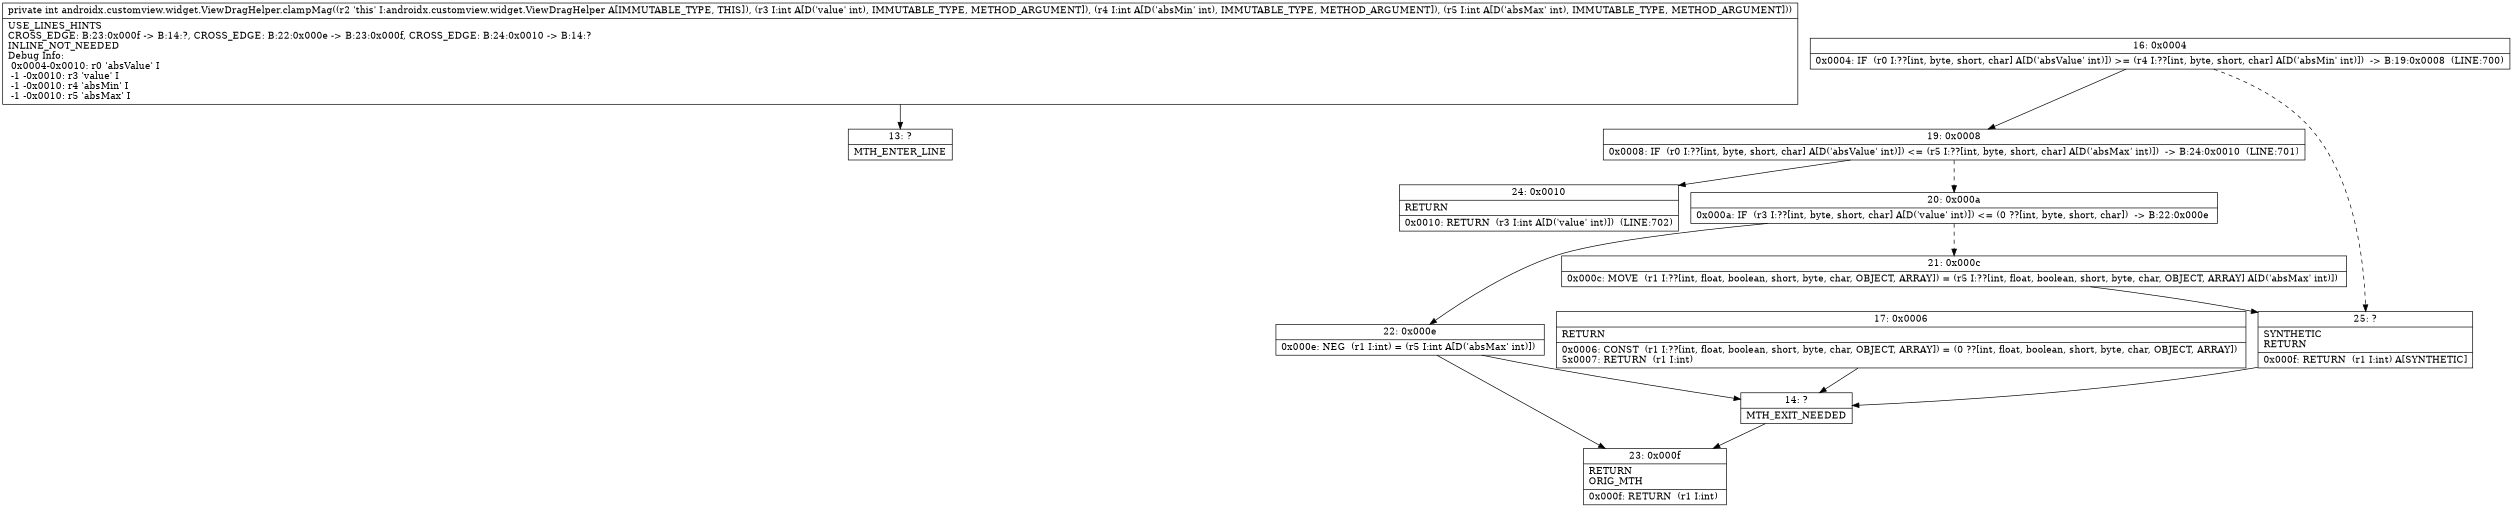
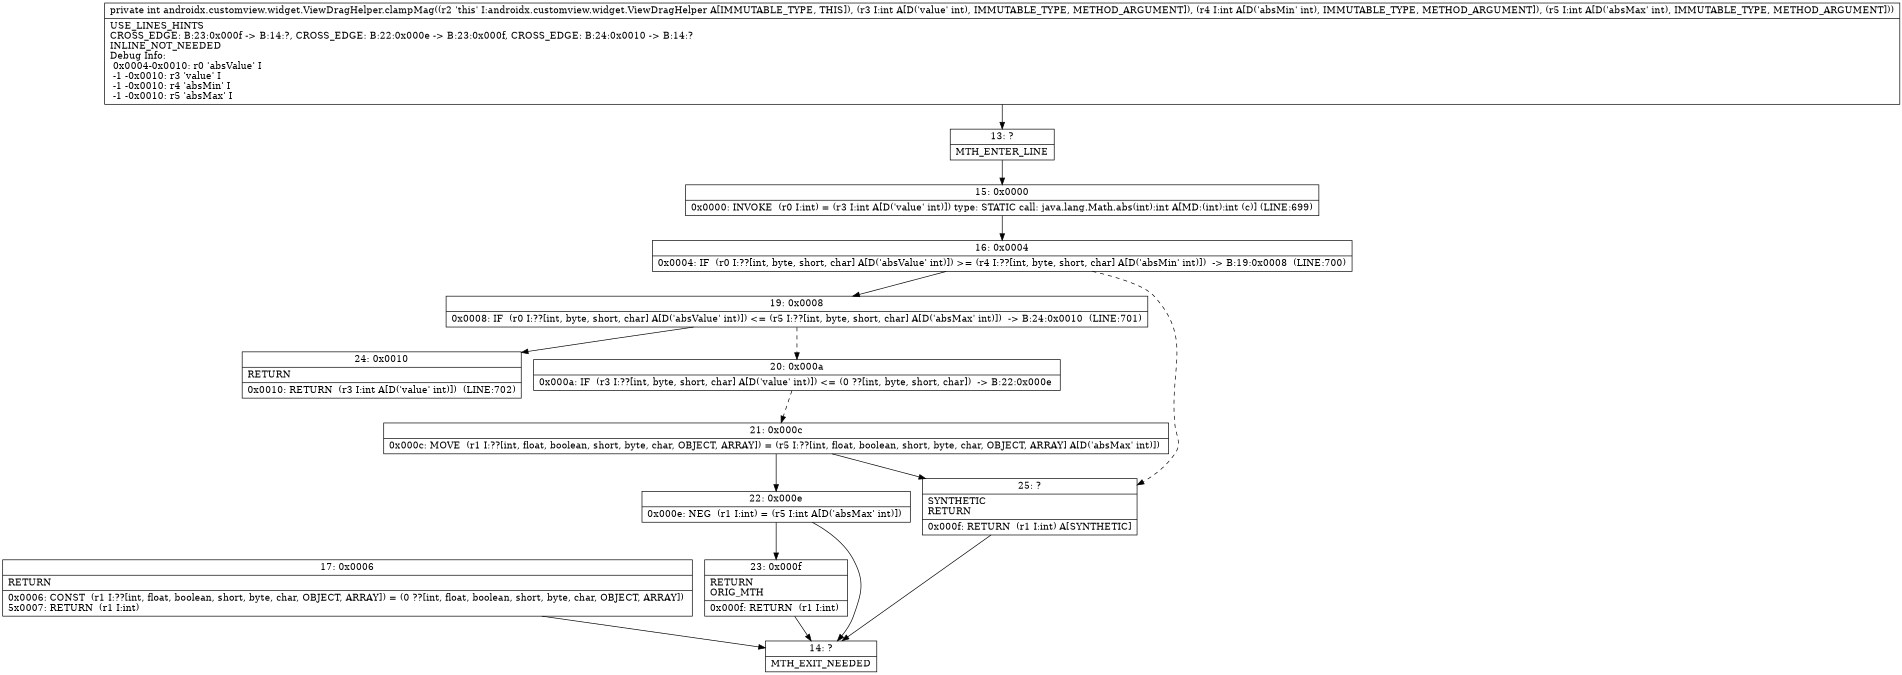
node "15: 0x0000": added
edge "20: 0x000a" -> "22: 0x000e": now "21: 0x000c" -> "22: 0x000e"
edge "14: ?" -> "23: 0x000f": reversed
